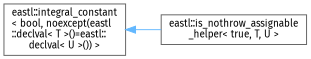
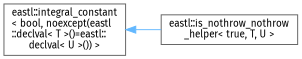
node "eastl::is_nothrow_assignable _helper< true, T, U >": label "eastl::is_nothrow_assignable _helper< true, T, U >" -> "eastl::is_nothrow_nothrow _helper< true, T, U >"
